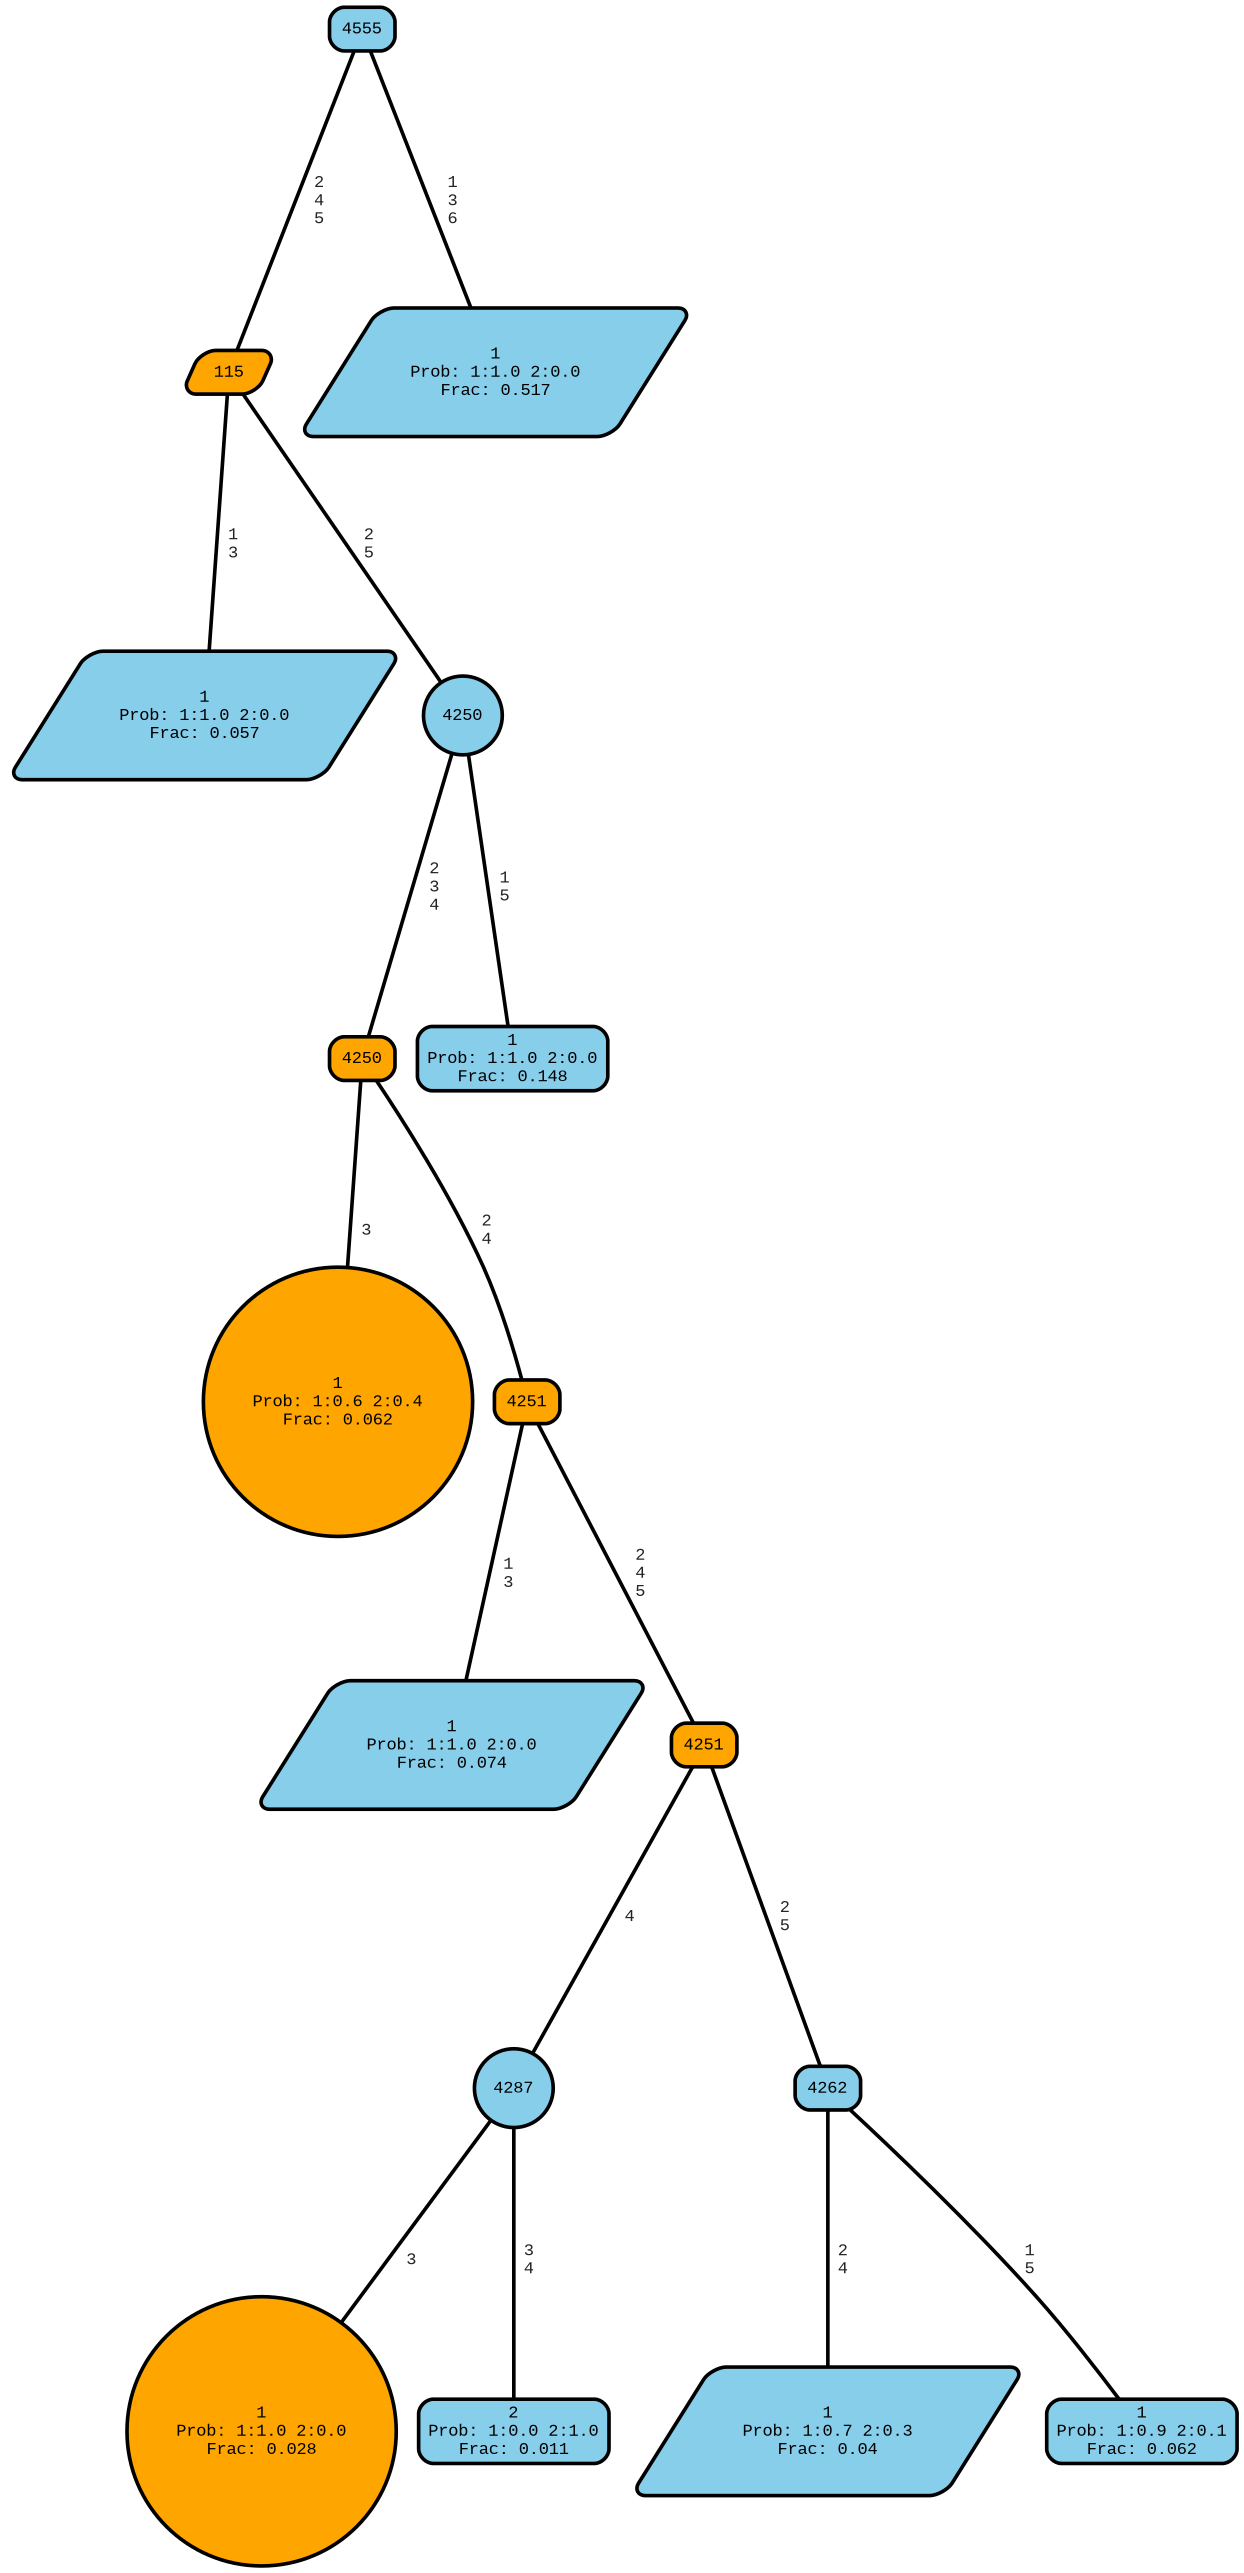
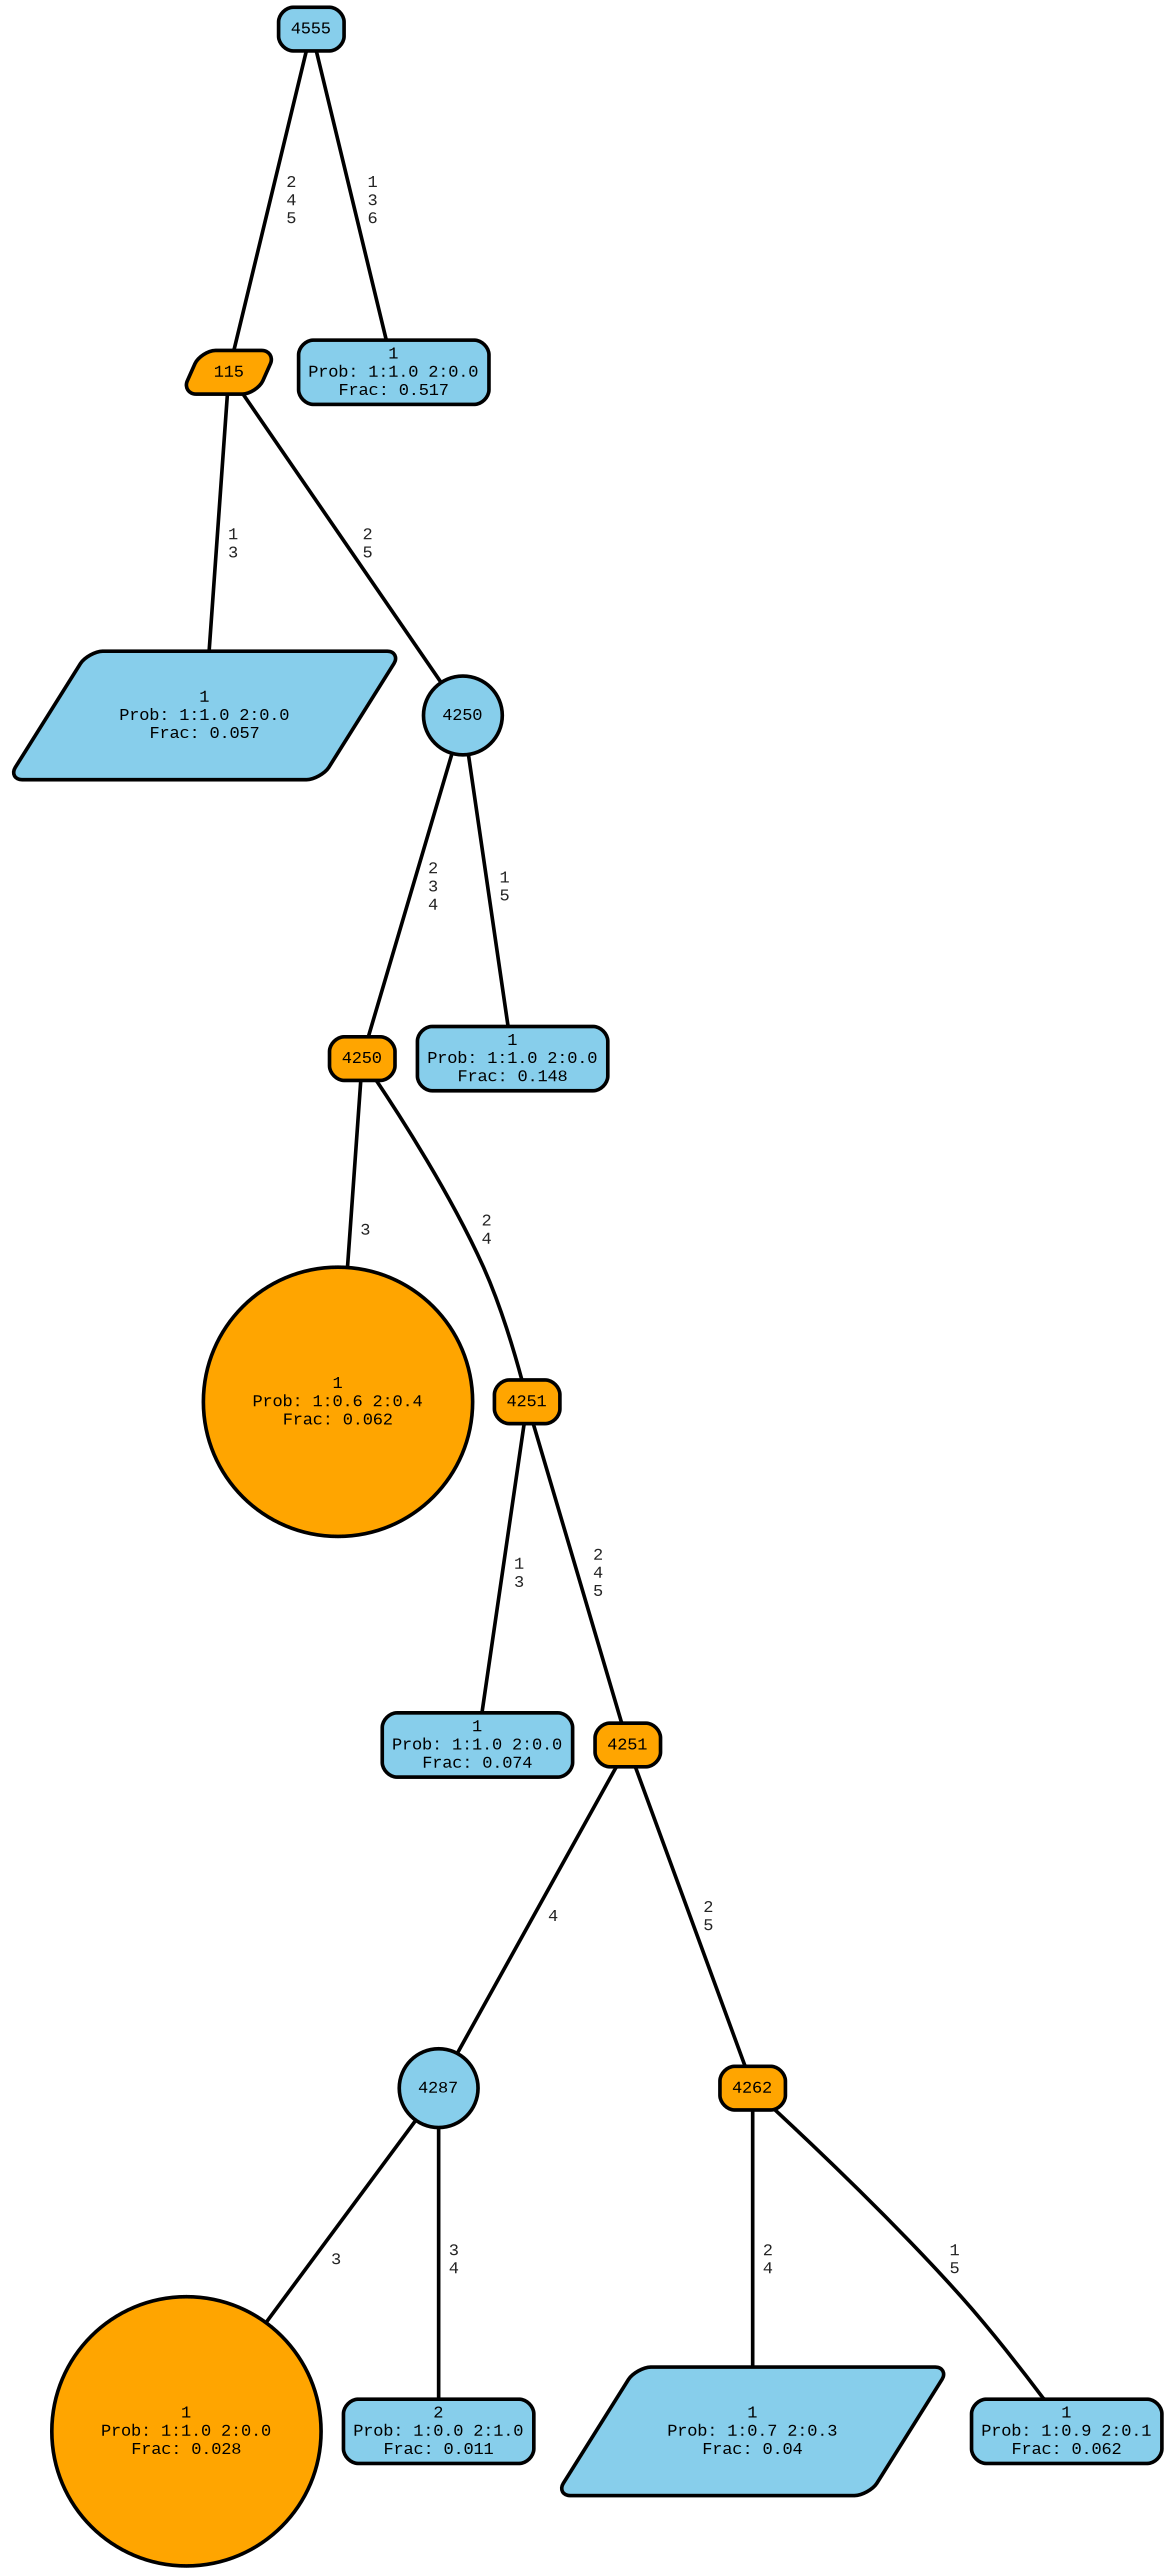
node "1 Prob: 1:1.0 2:0.0 Frac: 0.517": shape parallelogram -> box
node "1 Prob: 1:1.0 2:0.0 Frac: 0.074": shape parallelogram -> box
node "4262": fillcolor skyblue -> orange
